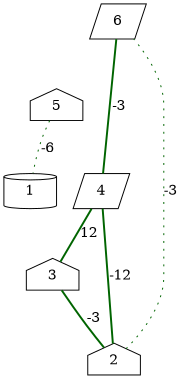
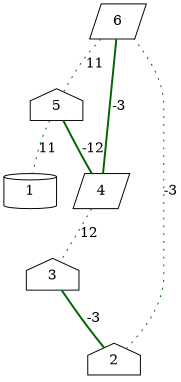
edge "6" -- "5": added, label "11"
edge "5" -- "1": label "-6" -> "11"
edge "4" -- "3": style bold -> dotted
edge "4" -- "2": now "4" -- "5"
